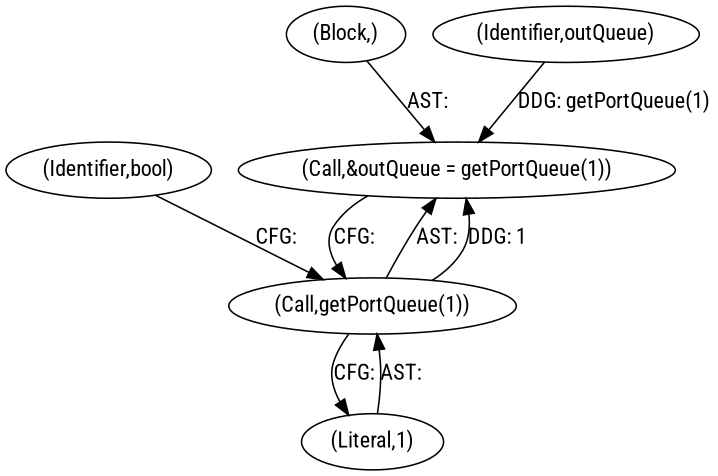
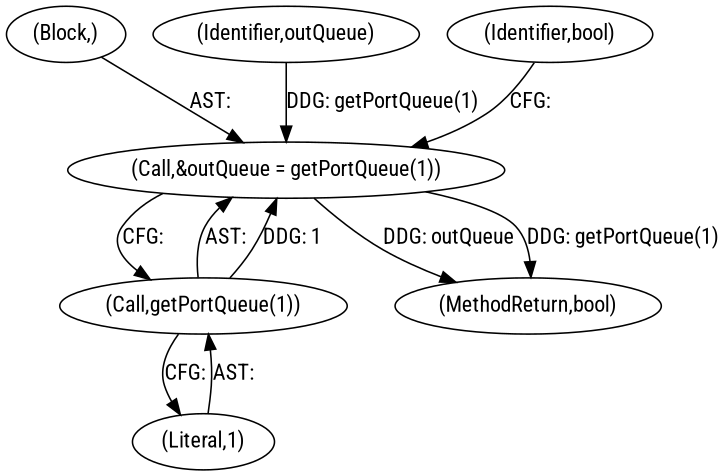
edge "(Identifier,bool)" -> "(Call,getPortQueue(1))": now "(Identifier,bool)" -> "(Call,&outQueue = getPortQueue(1))"
node "(MethodReturn,bool)": added
